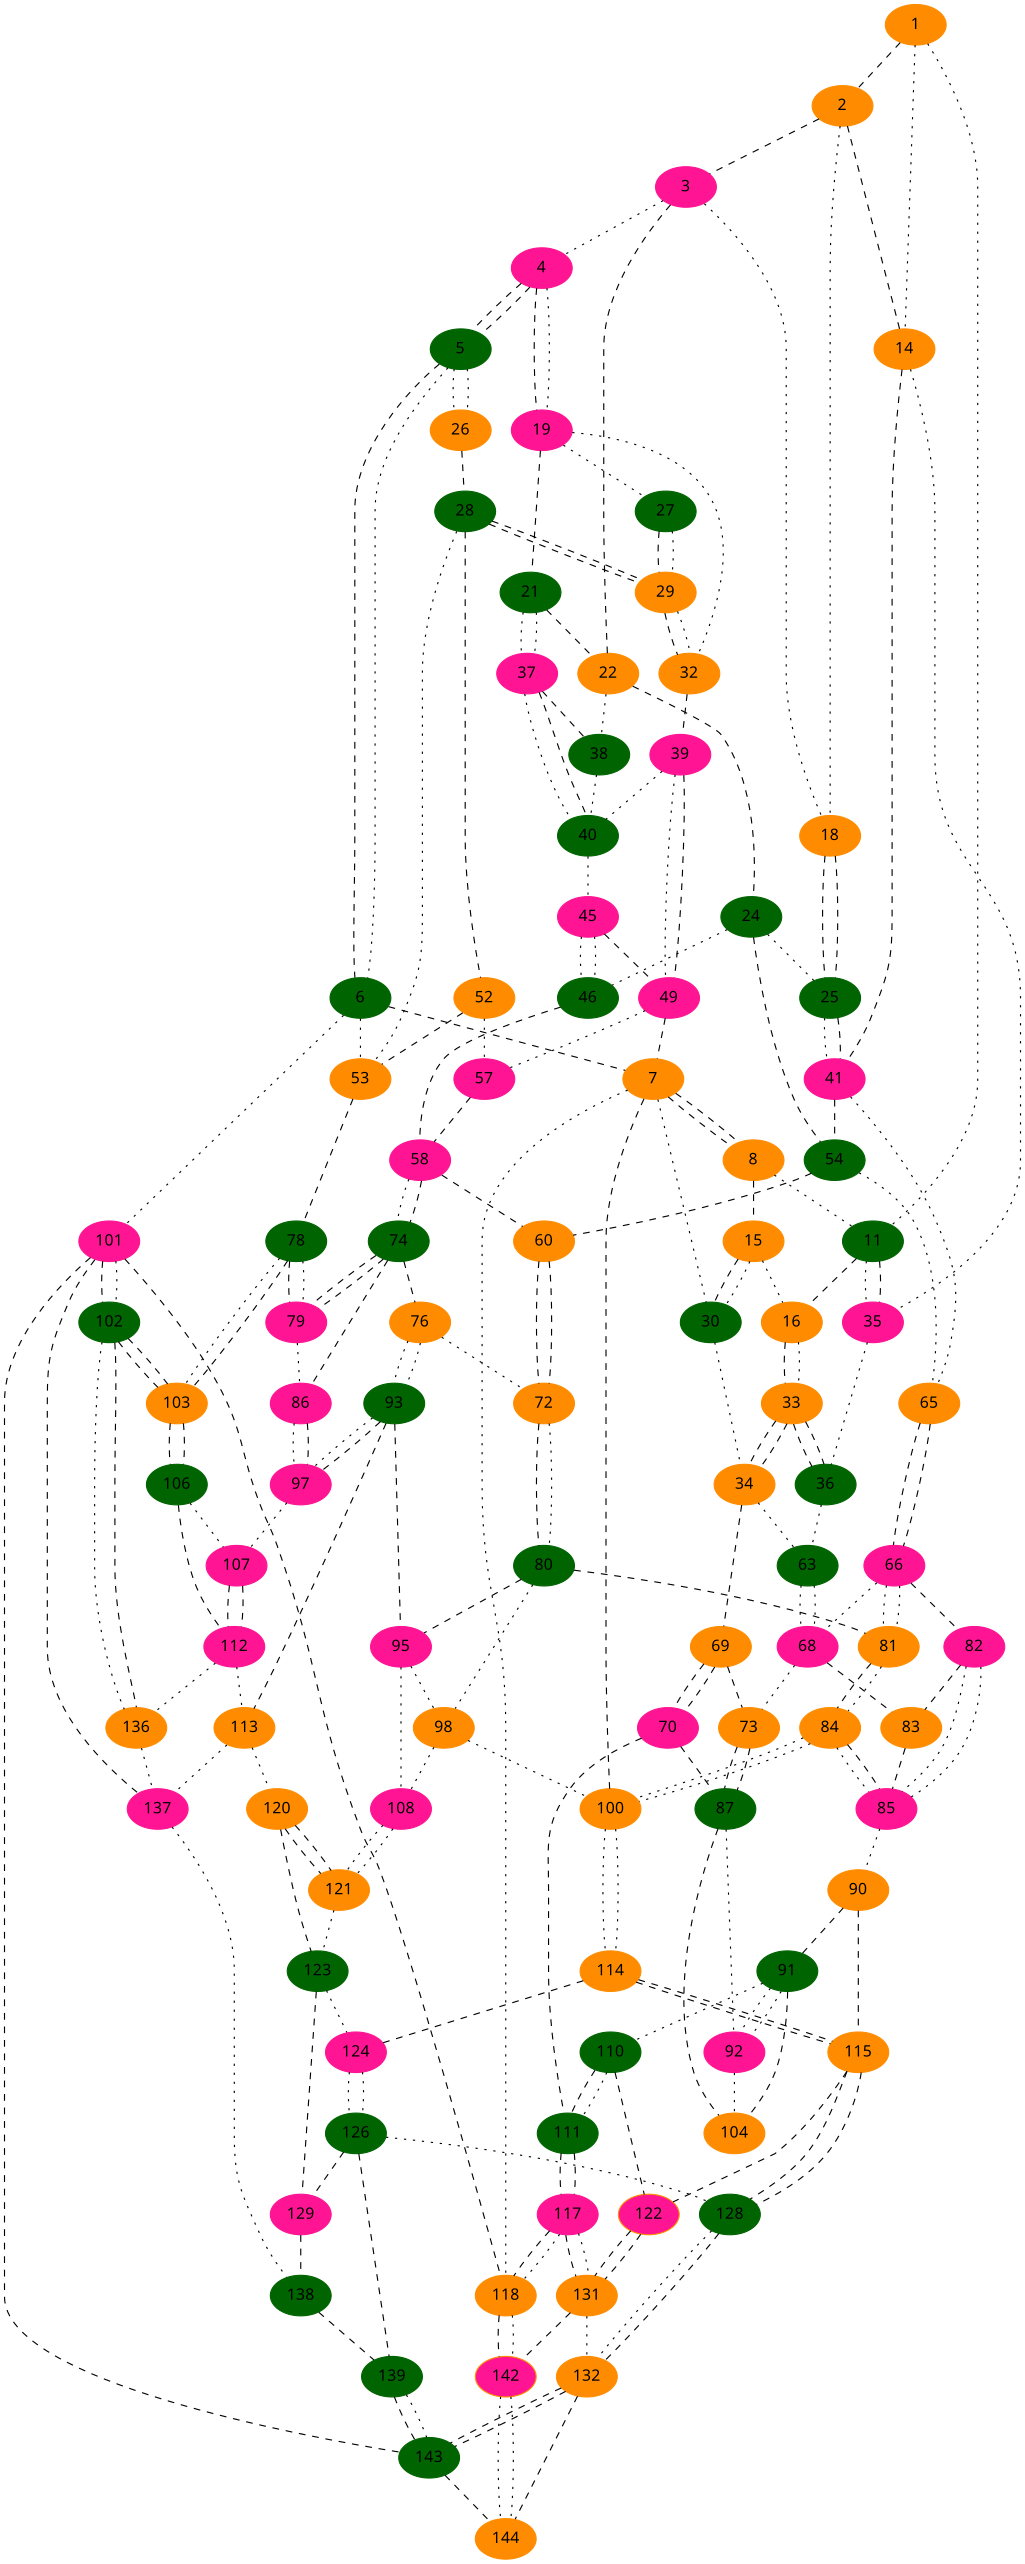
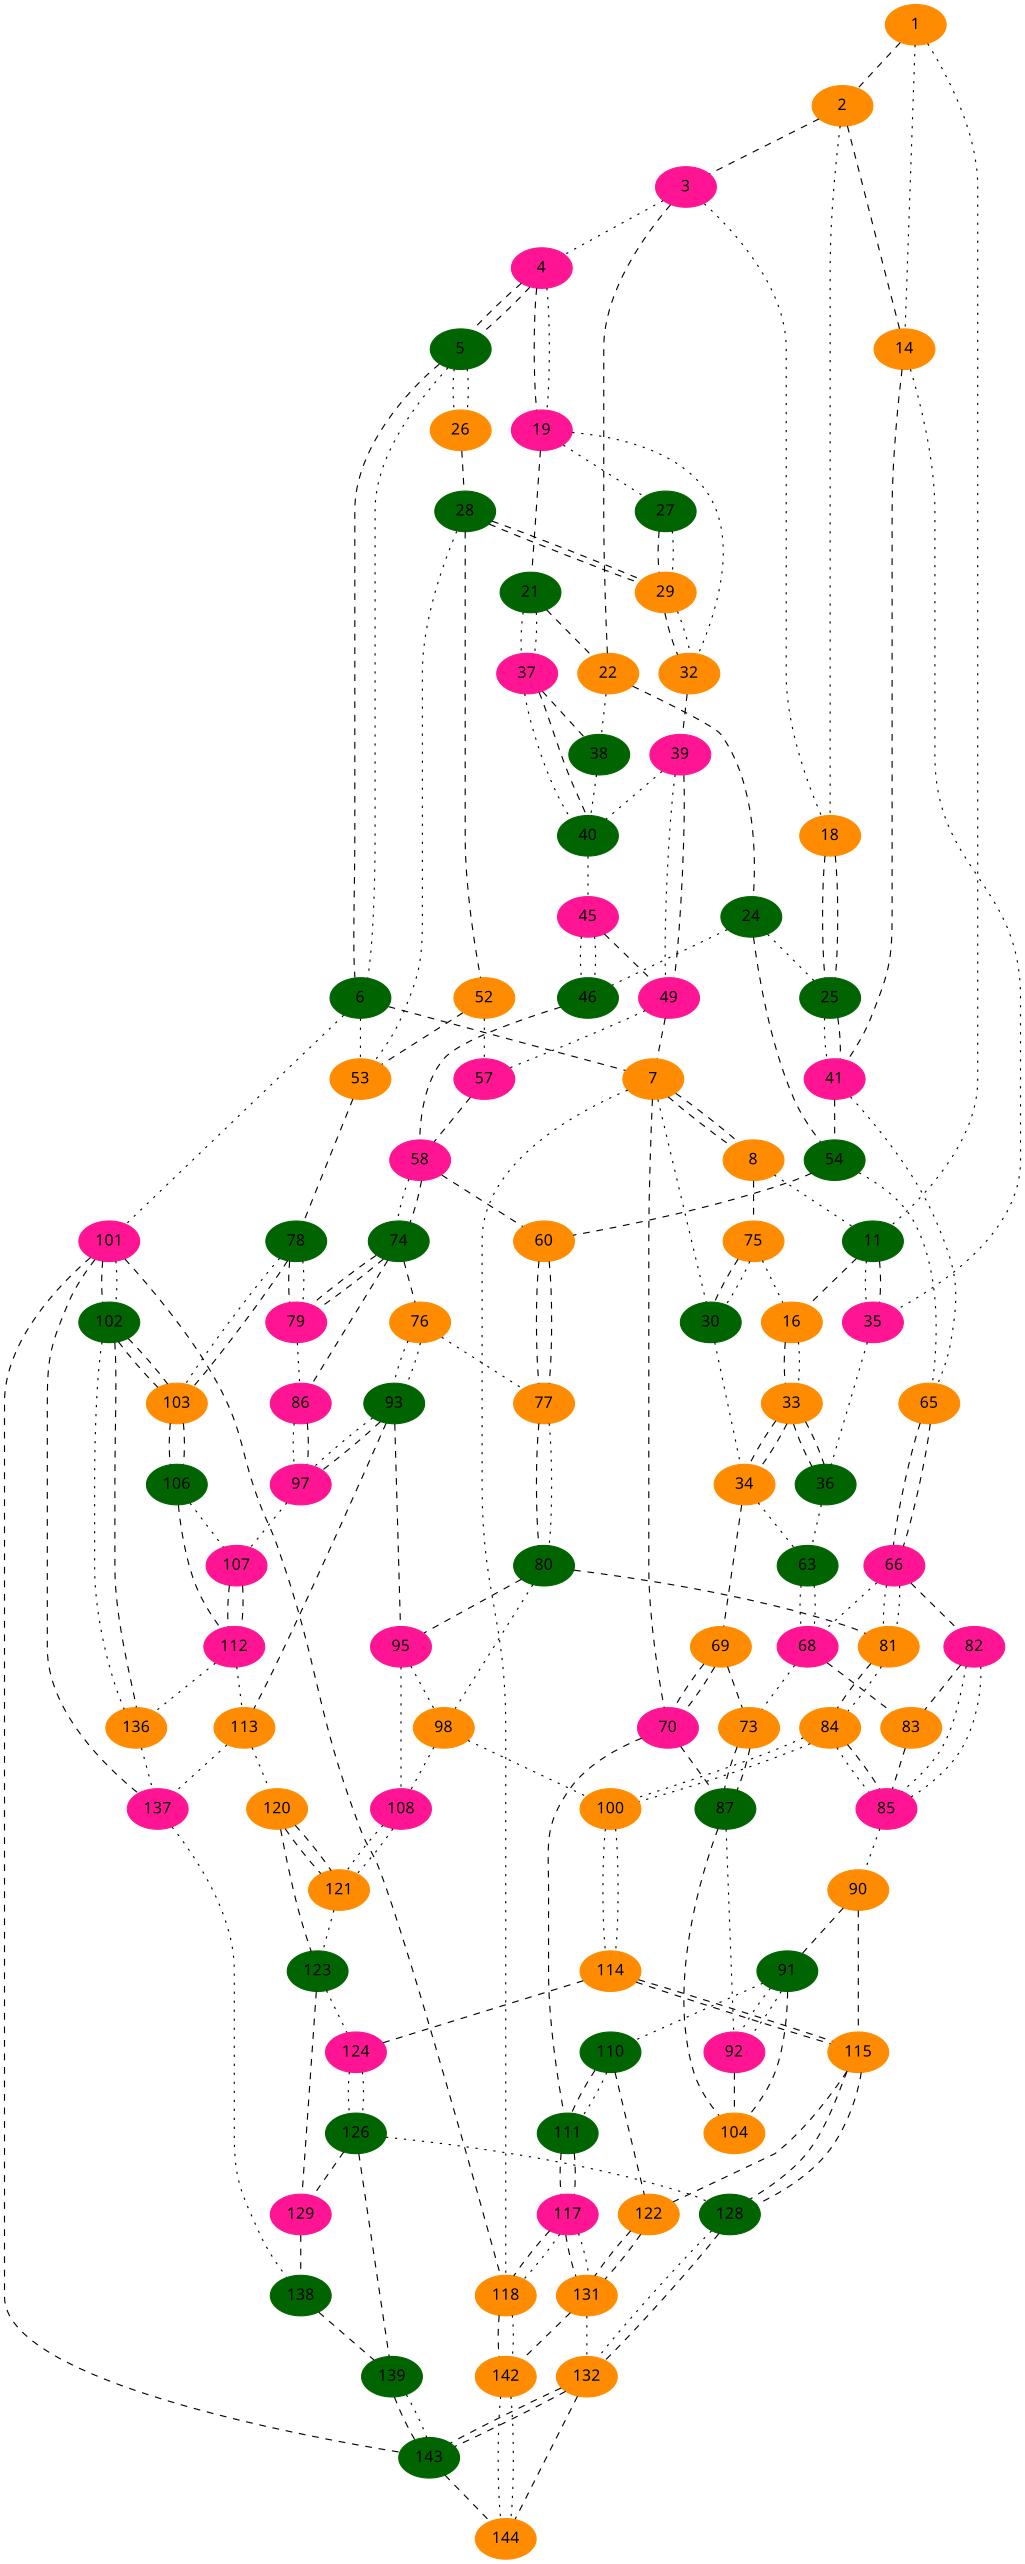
node "15": label "15" -> "75"
node "72": label "72" -> "77"
edge "7" -- "100": now "7" -- "70"
edge "92" -- "104": style dotted -> dashed
node "122": fillcolor deeppink -> darkorange
node "142": fillcolor deeppink -> darkorange
